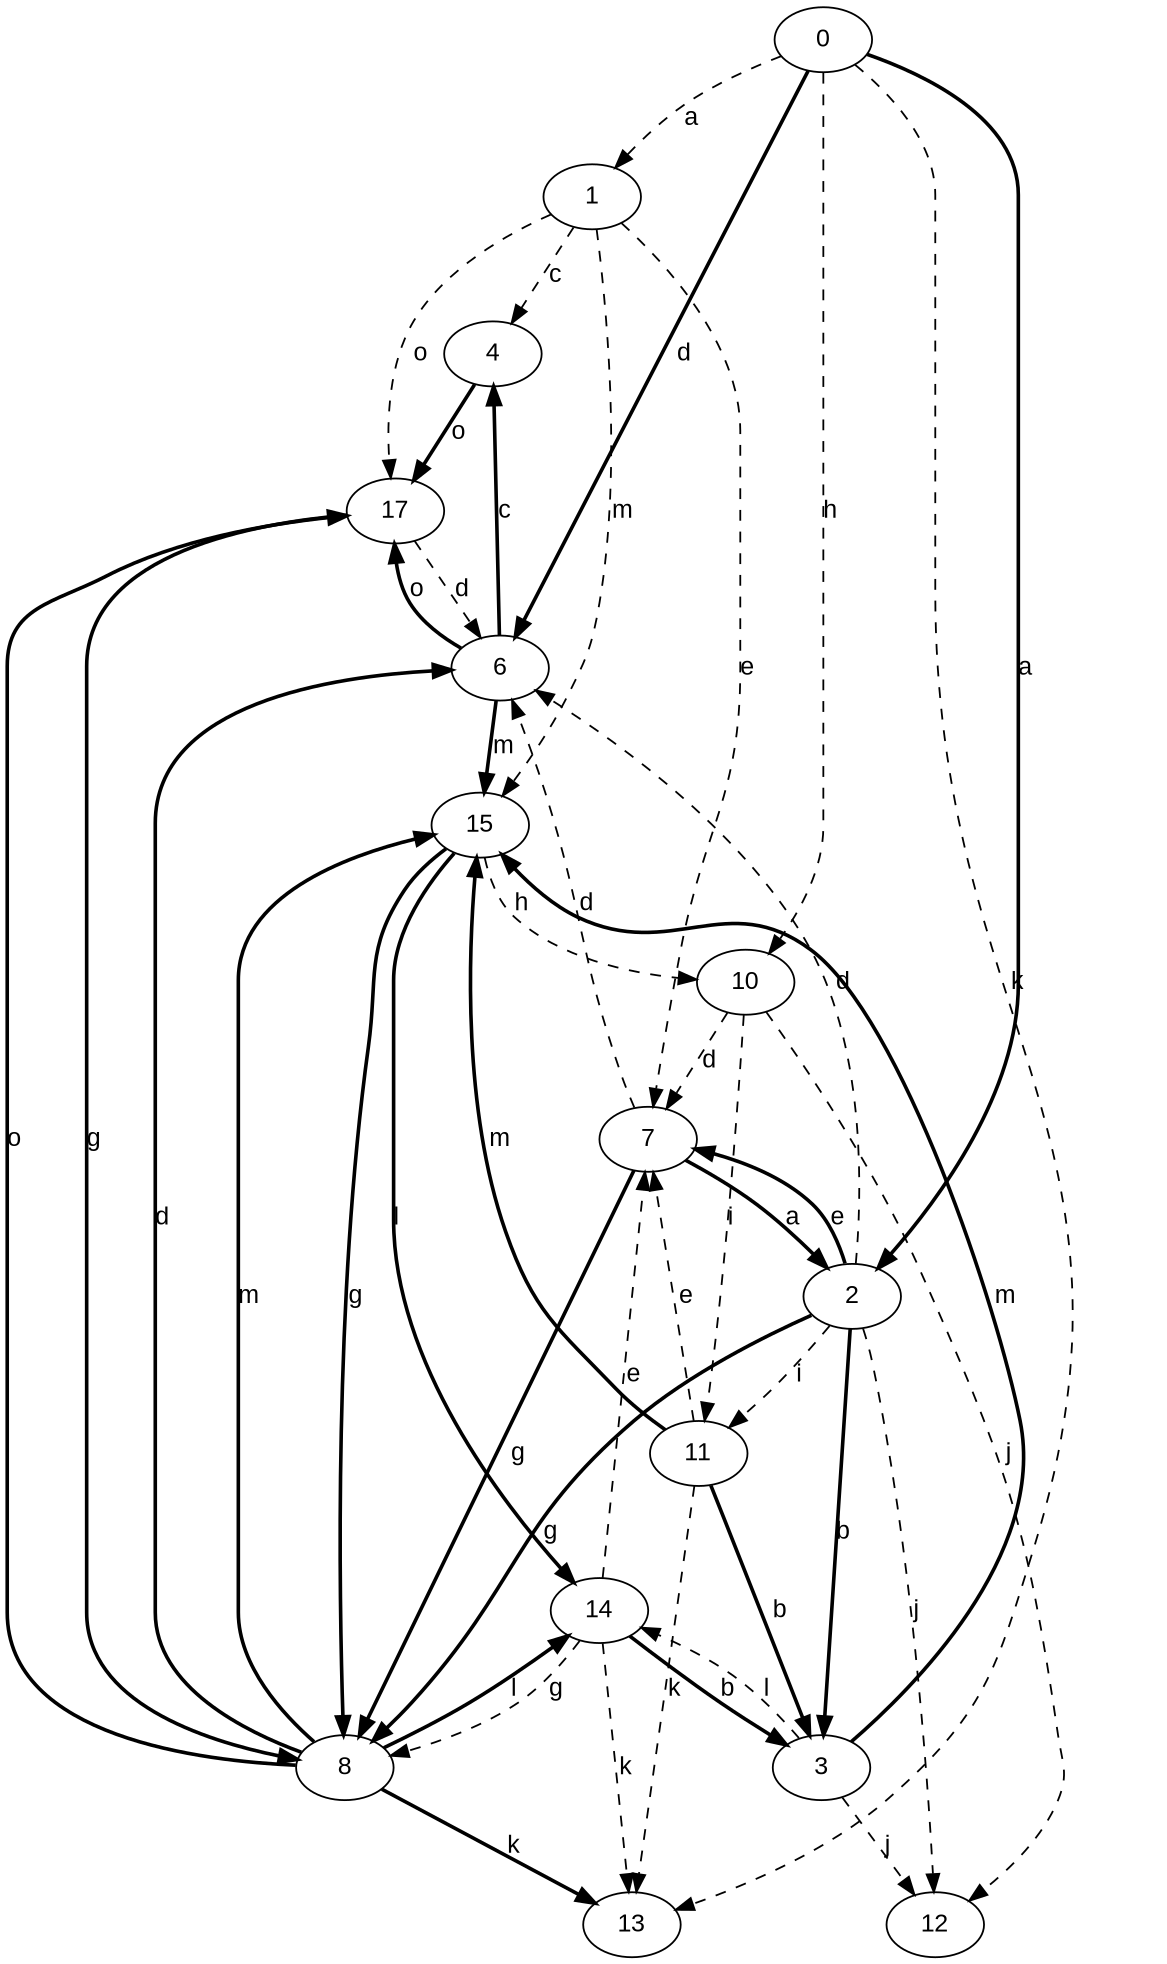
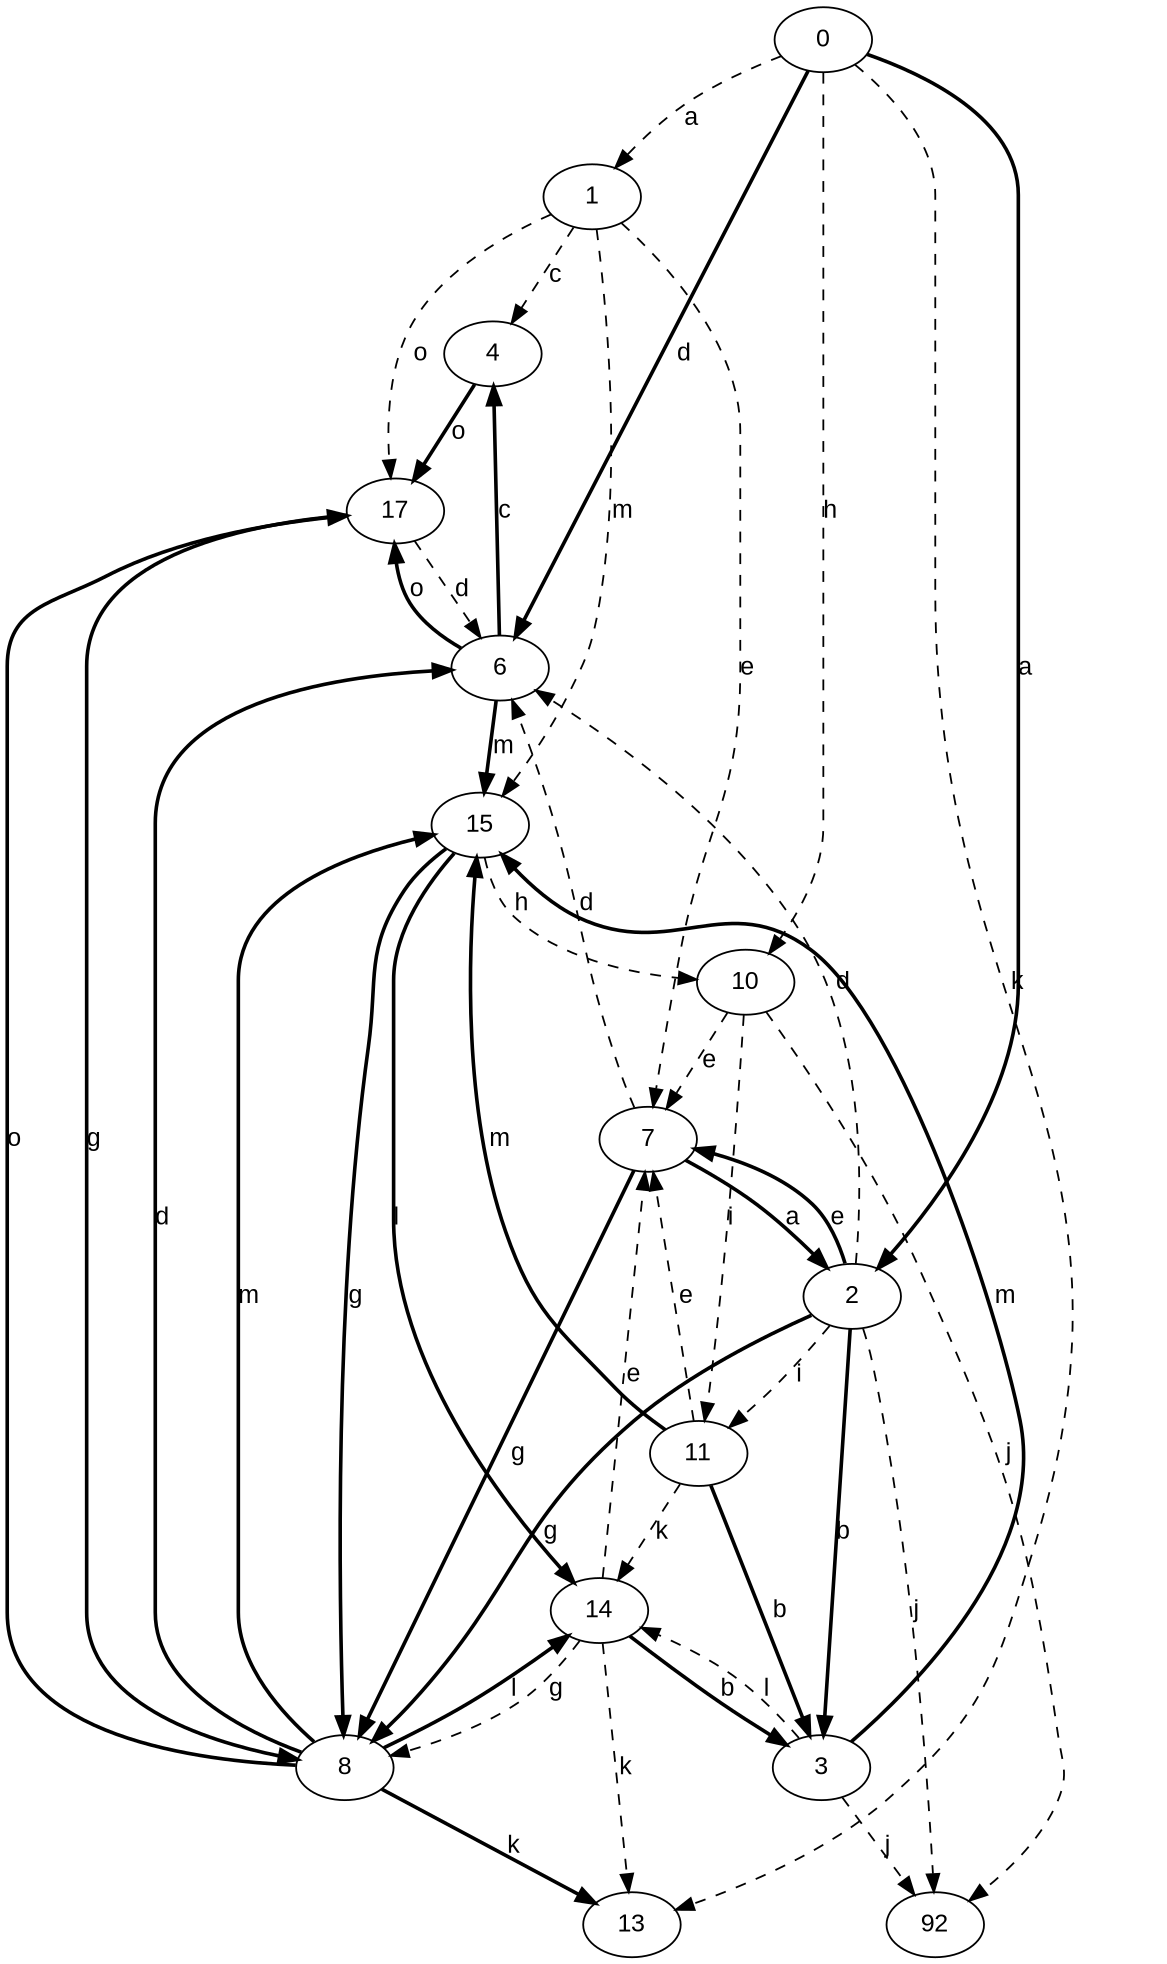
edge "10" -> "7": label "d" -> "e"
edge "11" -> "13": now "11" -> "14"
node "12": label "12" -> "92"
